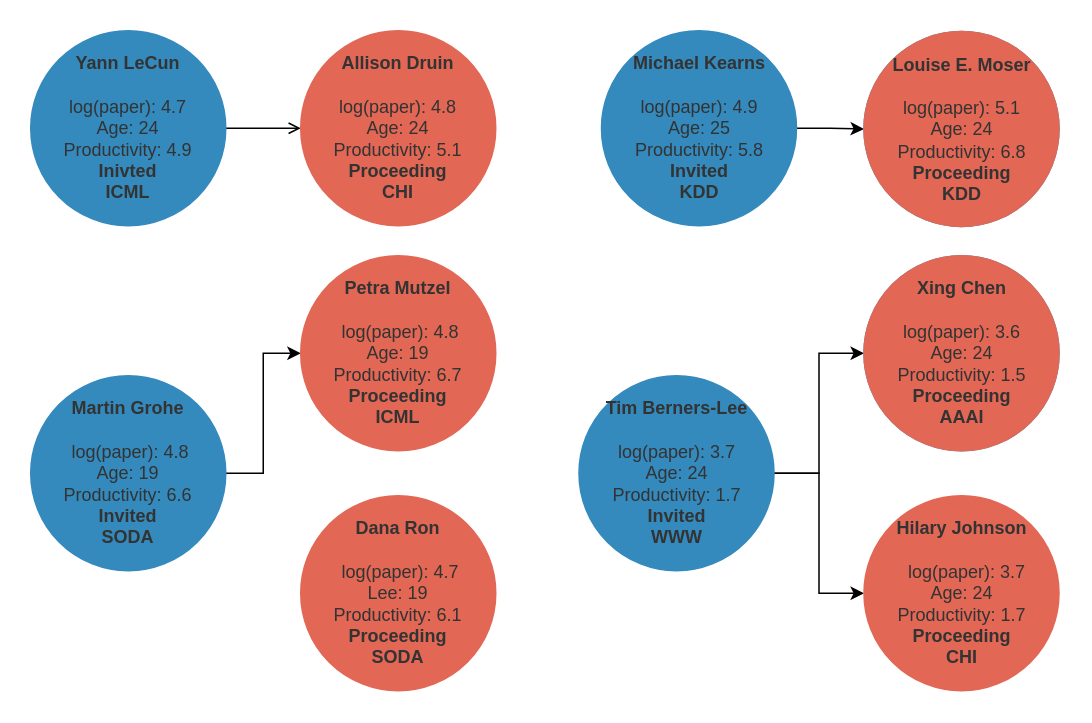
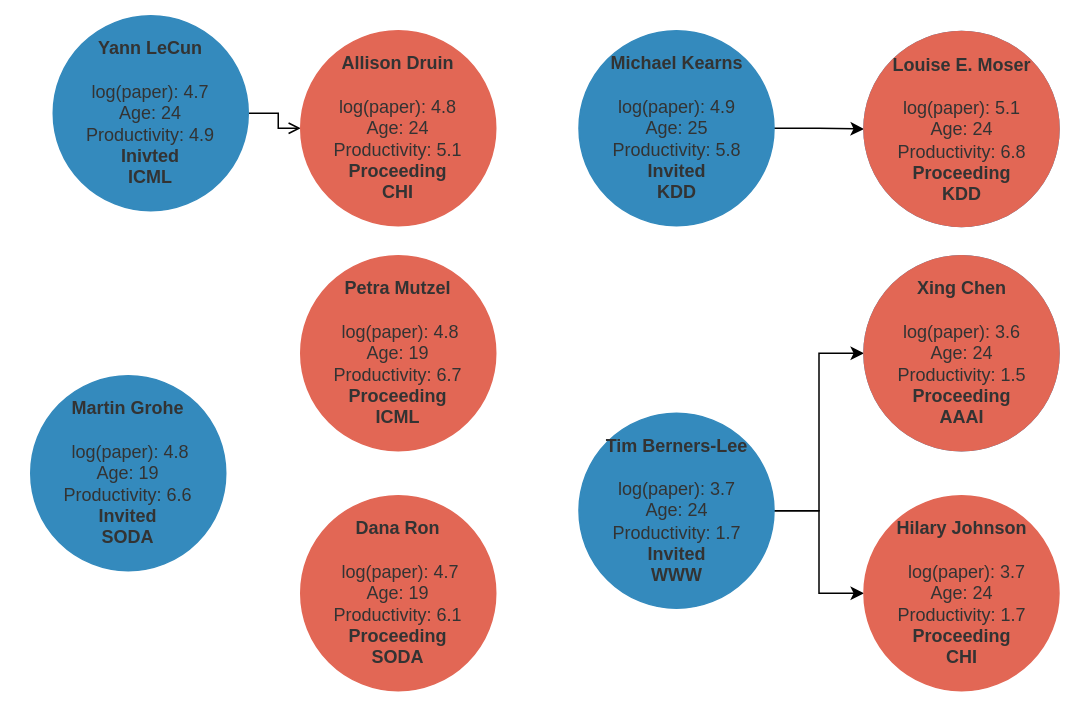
node "Yann LeCun log(paper): 4.7 Age: 24 Productivity: 4.9 Inivted ICML": moved (128, 128) -> (151, 113)
node "Michael Kearns log(paper): 4.9 Age: 25 Productivity: 5.8 Invited KDD": moved (699, 128) -> (677, 128)
edge "Martin Grohe log(paper): 4.8 Age: 19 Productivity: 6.6 Invited SODA" -> "Petra Mutzel log(paper): 4.8 Age: 19 Productivity: 6.7 Proceeding ICML": removed
node "Tim Berners-Lee log(paper): 3.7 Age: 24 Productivity: 1.7 Invited WWW": moved (677, 473) -> (677, 511)
node "Dana Ron log(paper): 4.7 Lee: 19 Productivity: 6.1 Proceeding SODA": label "Dana Ron log(paper): 4.7 Lee: 19 Productivity: 6.1 Proceeding SODA" -> "Dana Ron log(paper): 4.7 Age: 19 Productivity: 6.1 Proceeding SODA"
